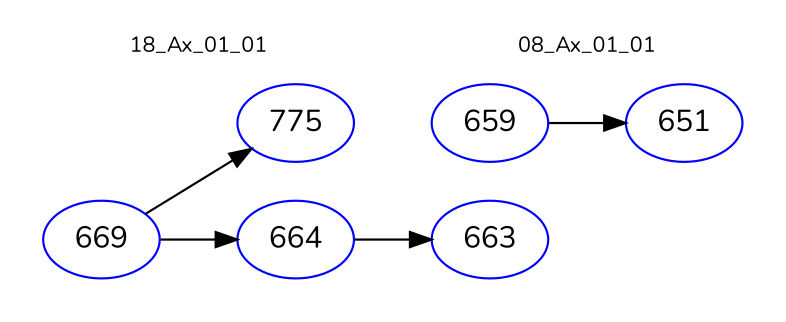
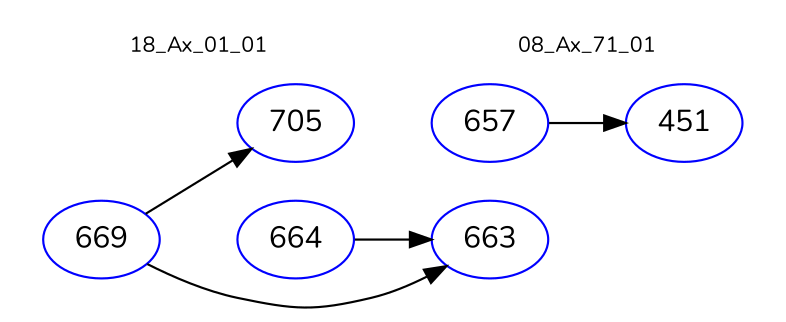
cluster "08_Ax_01_01": label "08_Ax_01_01" -> "08_Ax_71_01"
node "775": label "775" -> "705"
node "659": label "659" -> "657"
node "651": label "651" -> "451"
edge "669" -> "664": now "669" -> "663"
